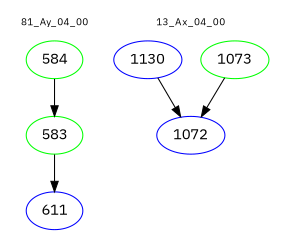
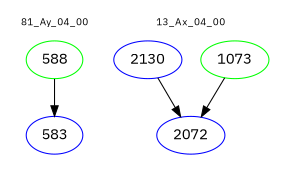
node "584": label "584" -> "588"
node "1130": label "1130" -> "2130"
node "583": color green -> blue
node "1072": label "1072" -> "2072"
node "611": removed
